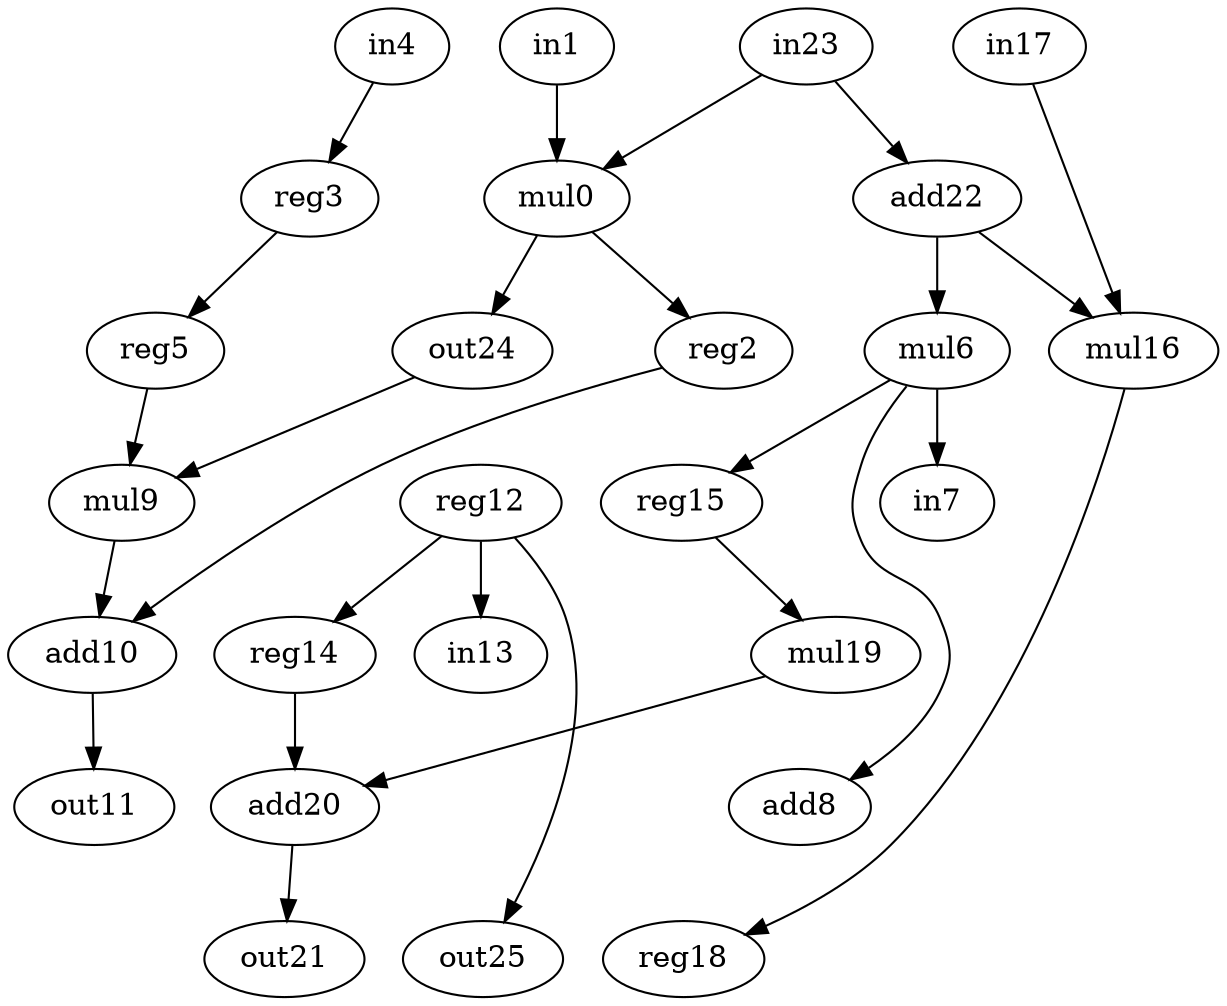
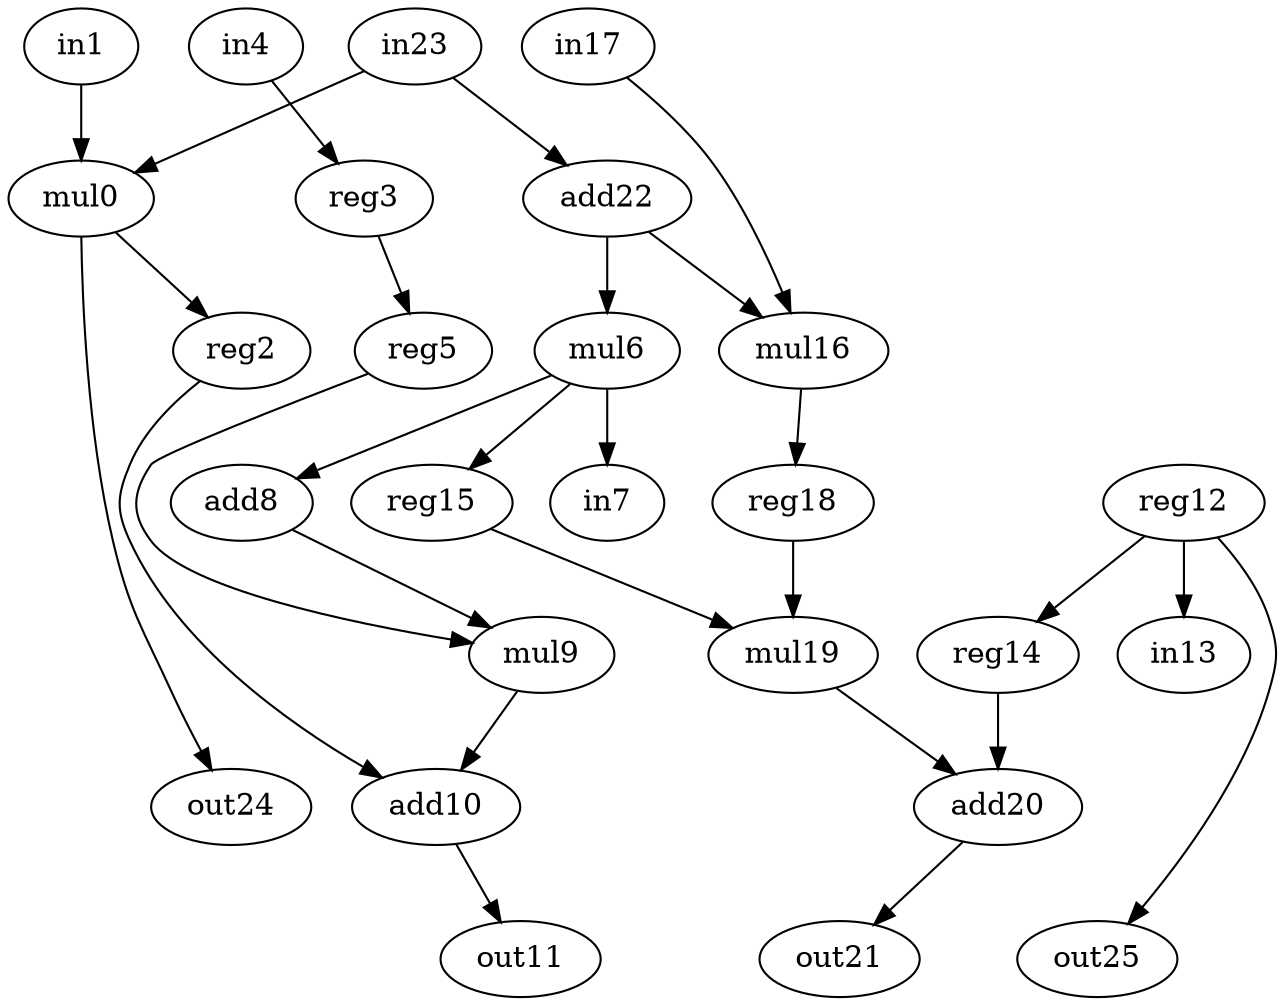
edge "out24" -> "mul9": now "add8" -> "mul9"
edge "reg18" -> "mul19": added
